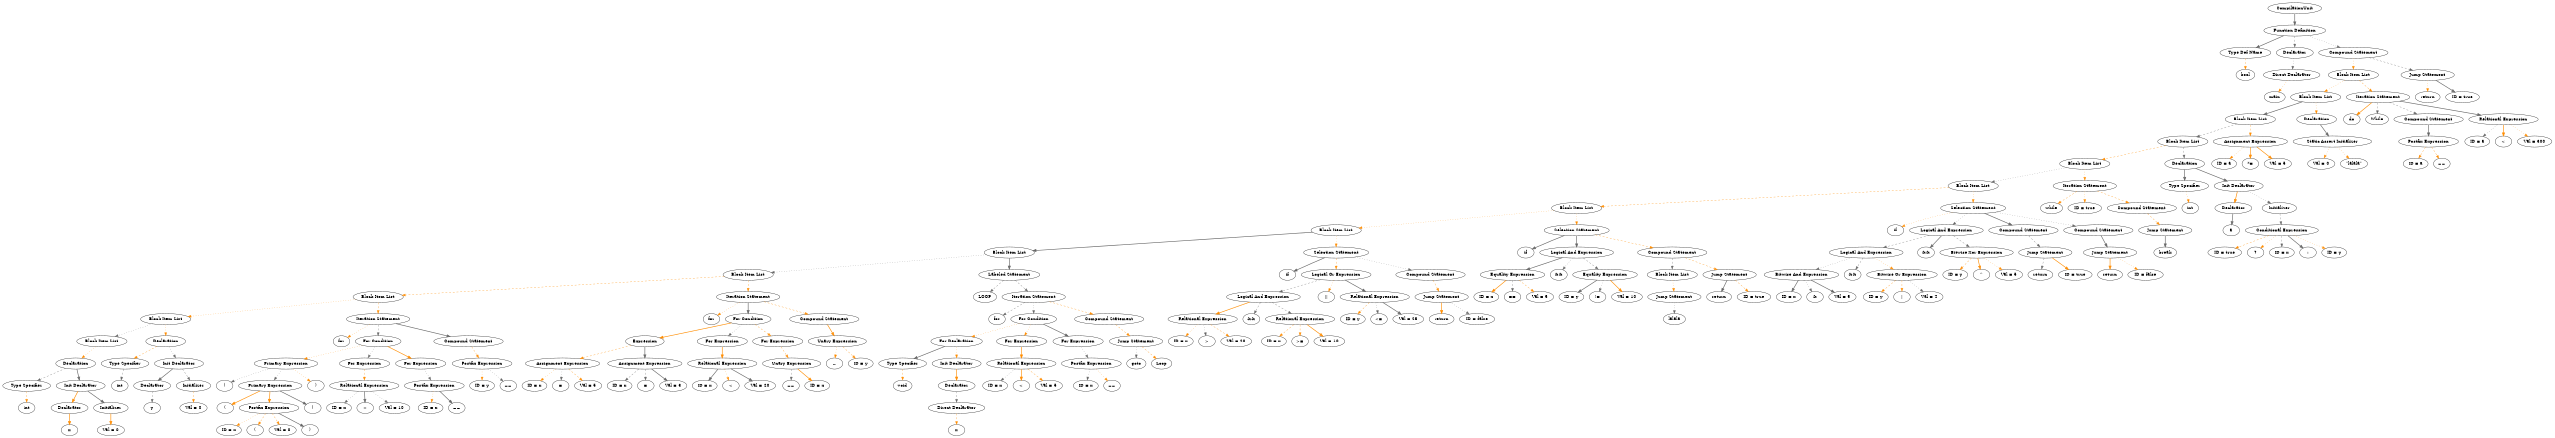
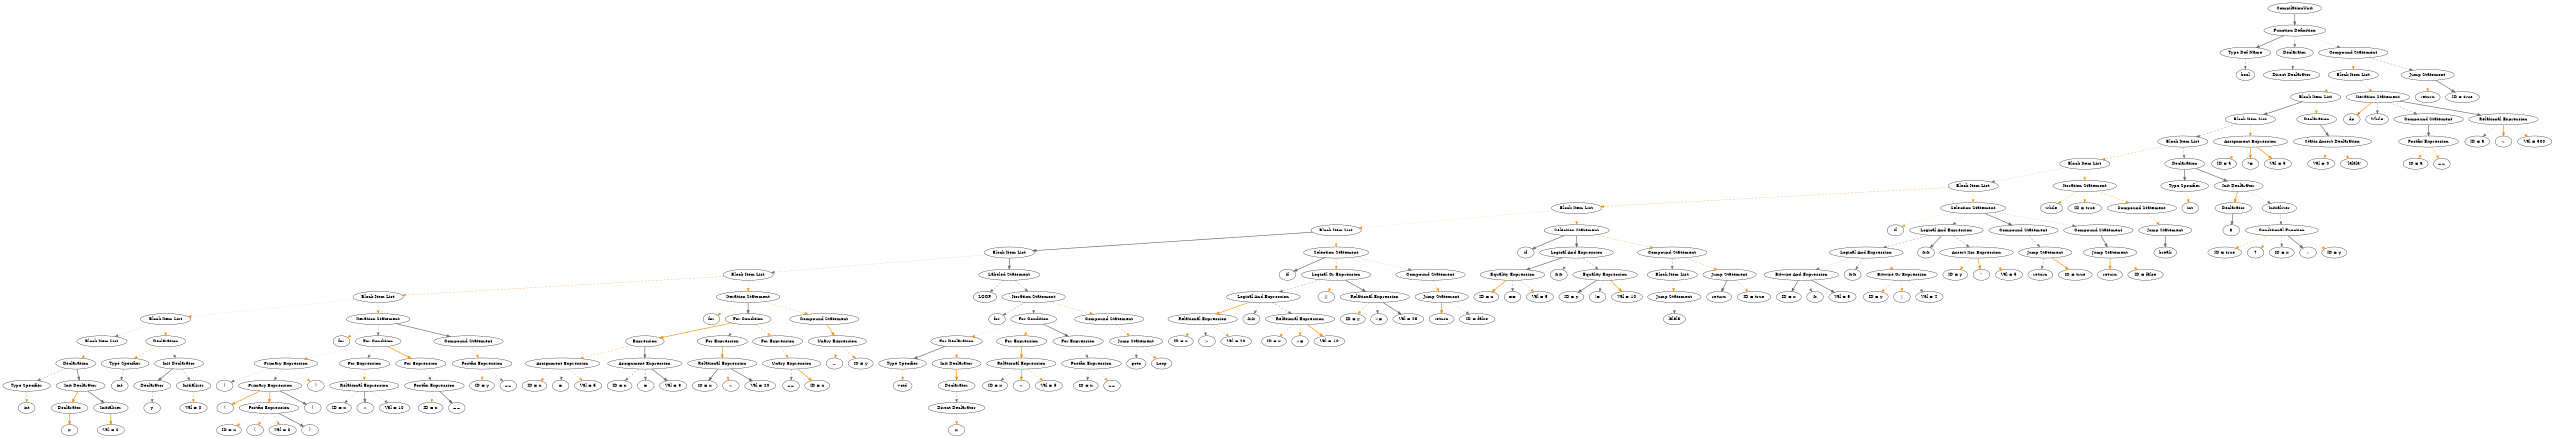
edge "Type Def Name" -> "bool": color darkorange -> gray40
node "main": removed
node "Static Assert Initializer": label "Static Assert Initializer" -> "Static Assert Declaration"
node "Conditional Expression": label "Conditional Expression" -> "Conditional Function"
node "Bitwise Xor Expression": label "Bitwise Xor Expression" -> "Assert Xor Expression"
